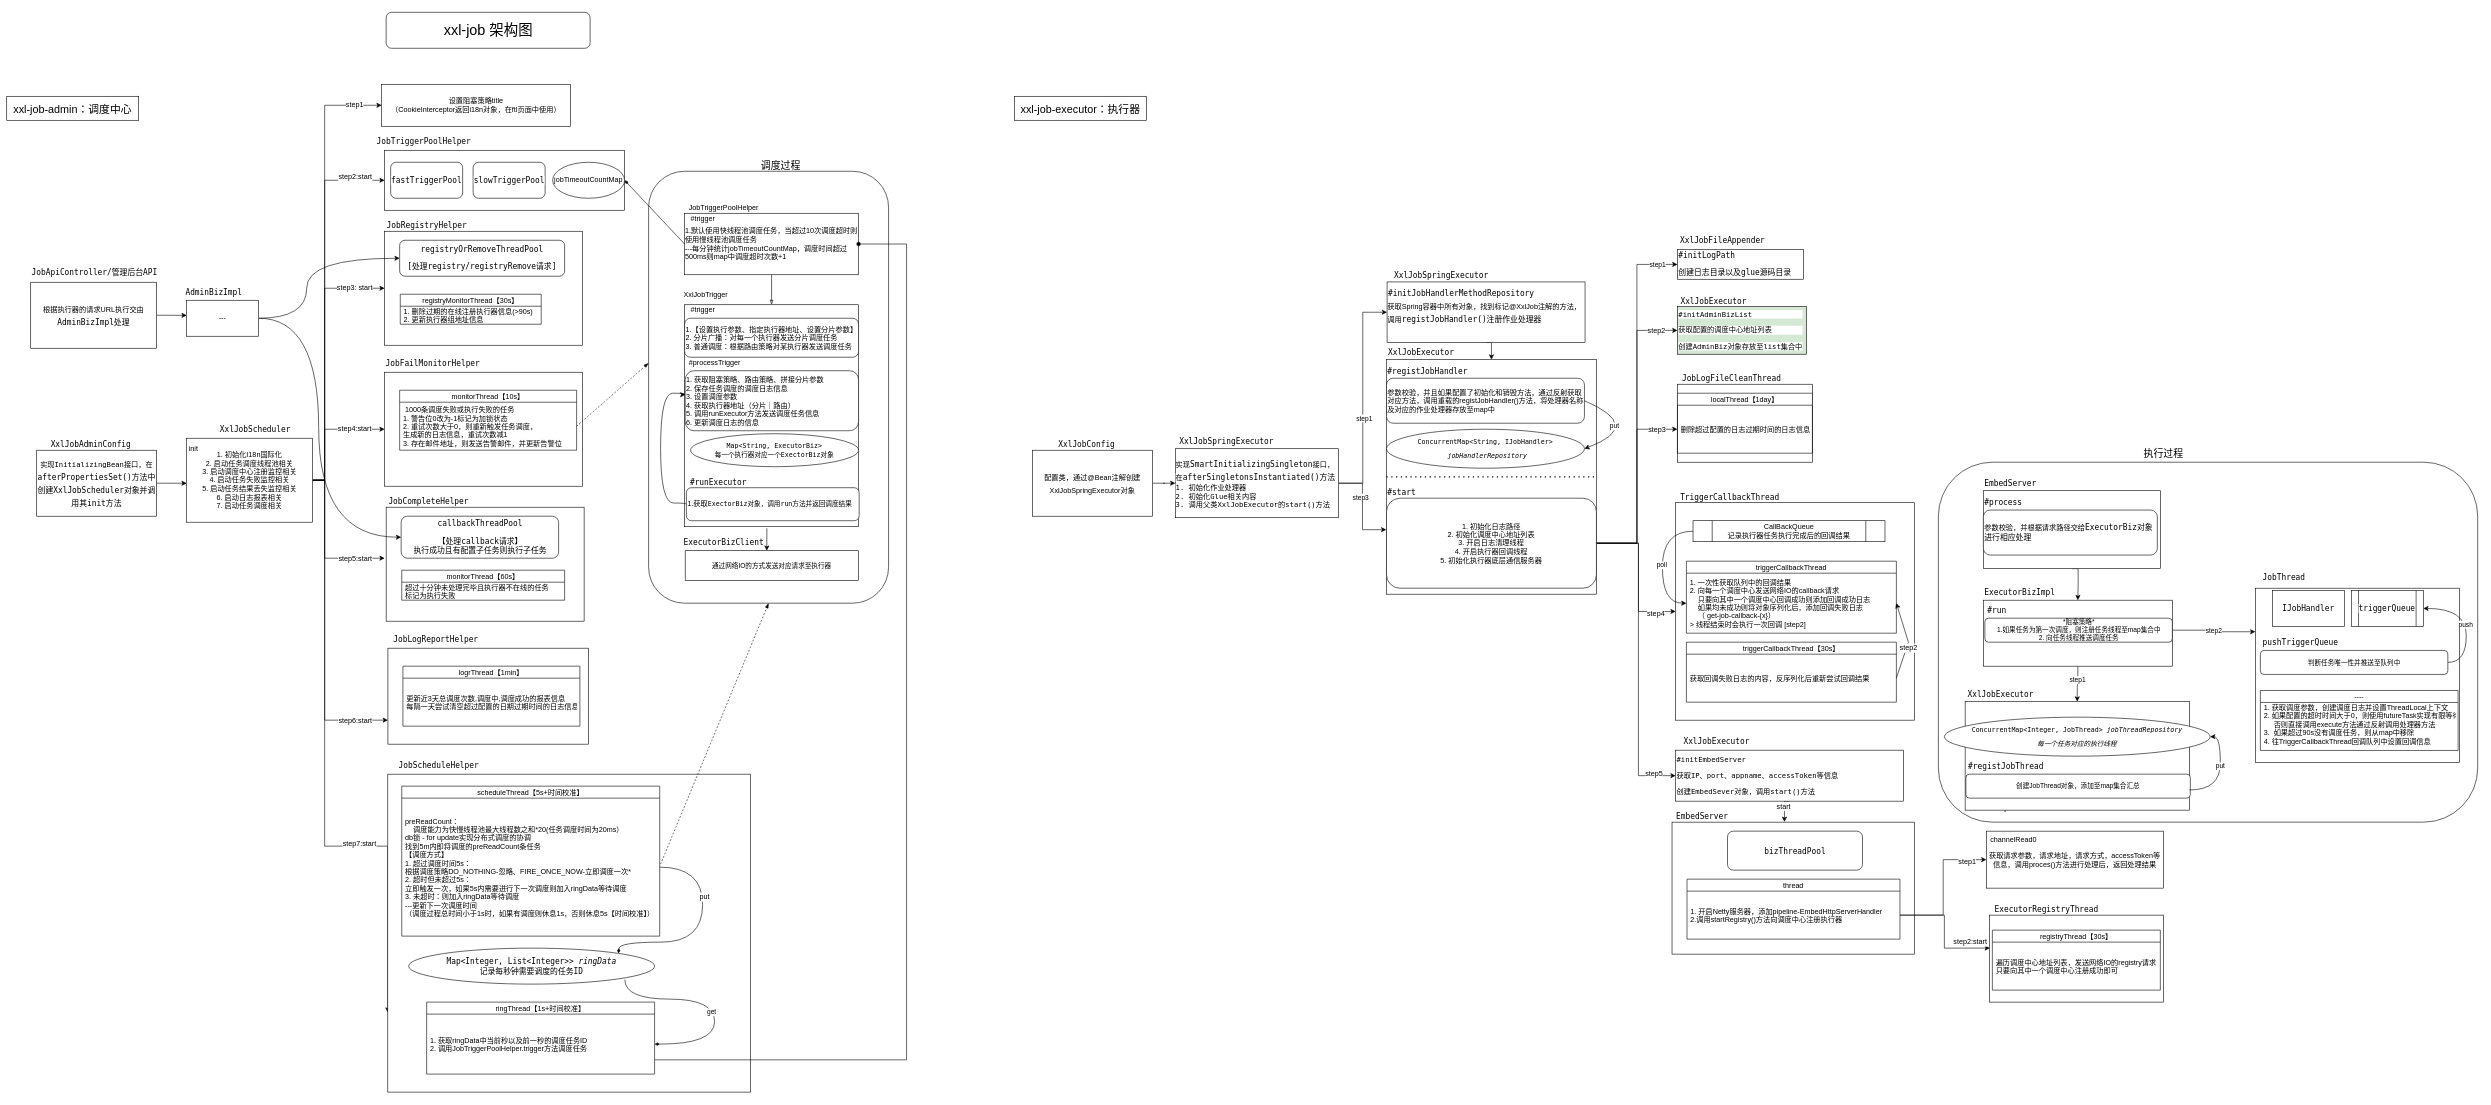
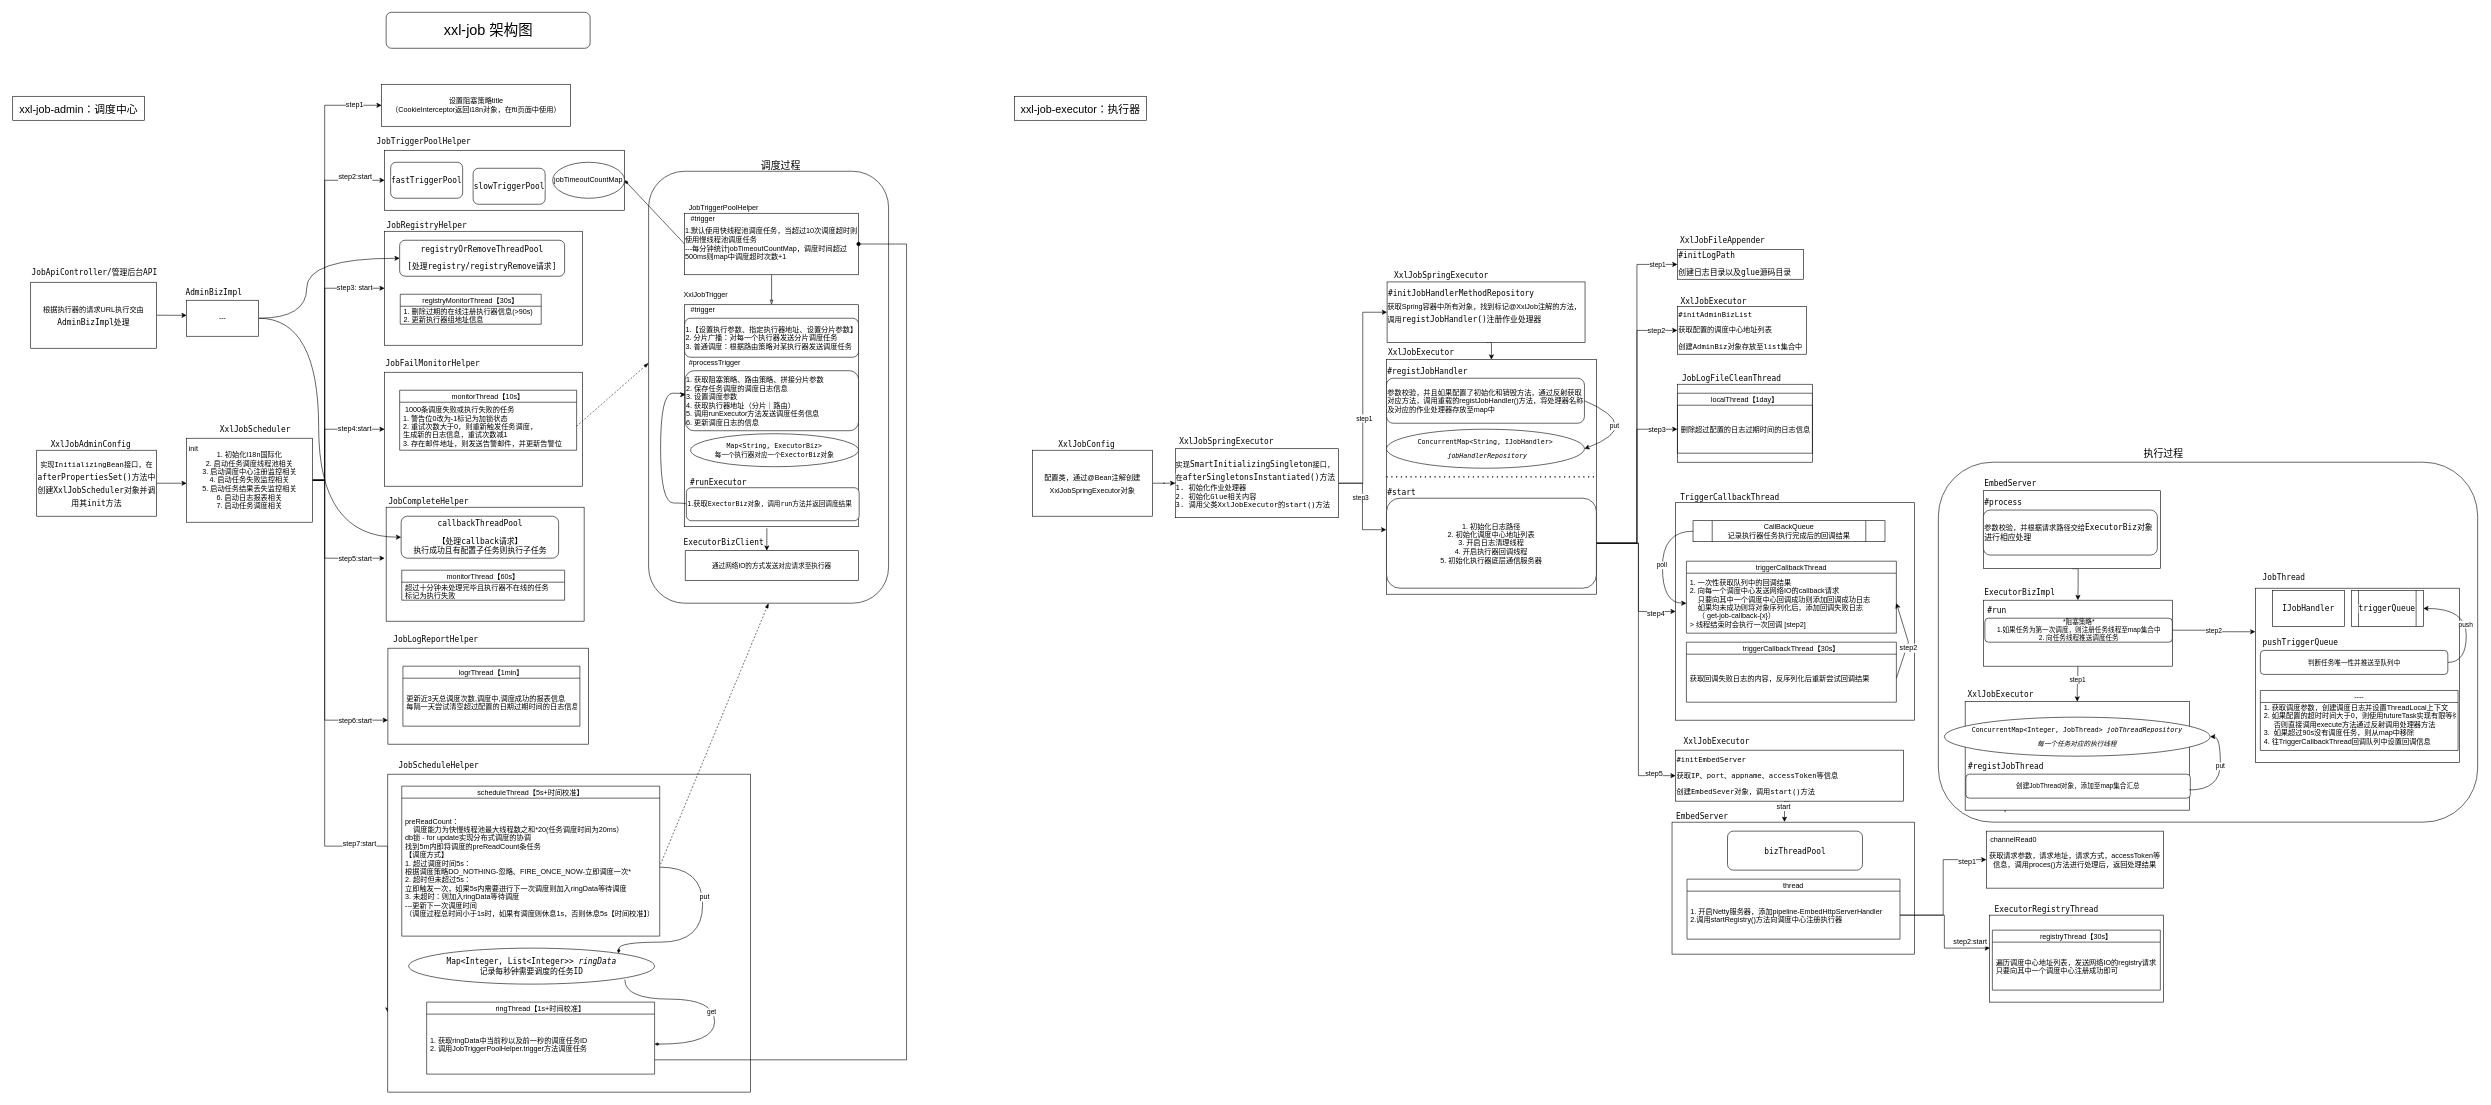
node "xxl-job-admin：调度中心": moved (72, 108) -> (78, 108)
node "slowTriggerPool": moved (509, 180) -> (509, 186)
node "#initAdminBizList获取配置的调度中心地址列表创建AdminBiz对象存放至list集合中": fillcolor #d5e8d4 -> #ffffff
